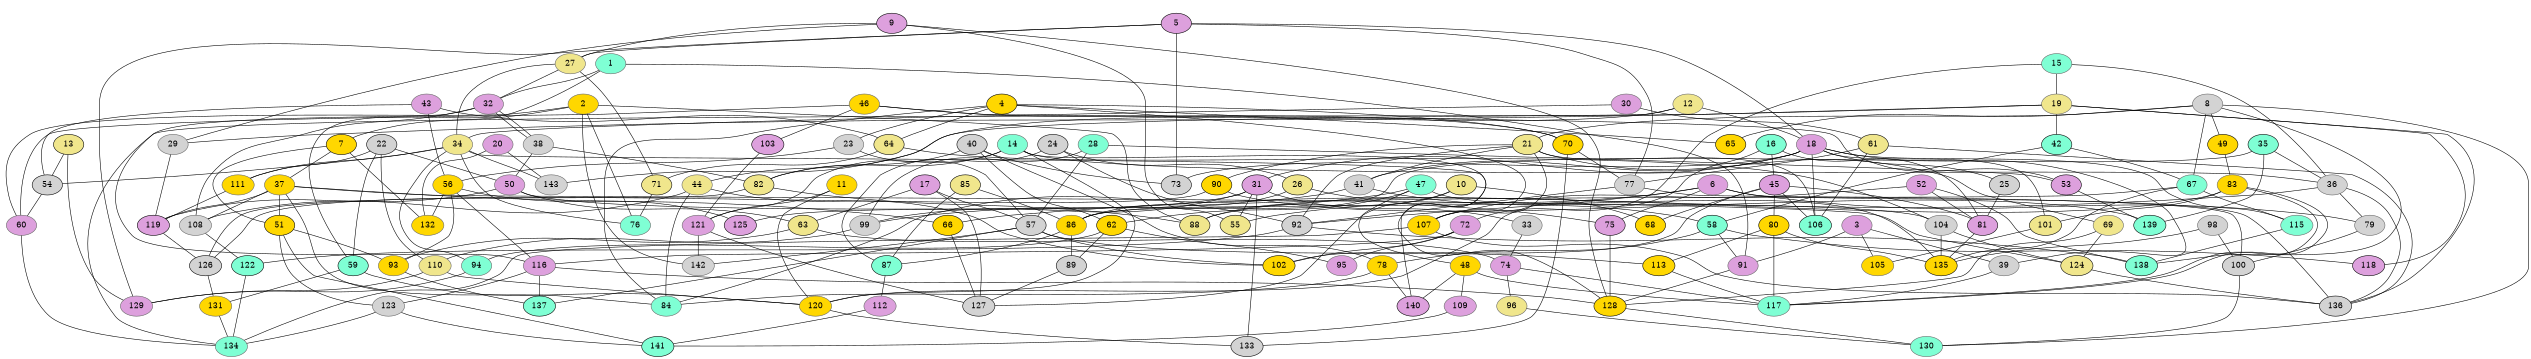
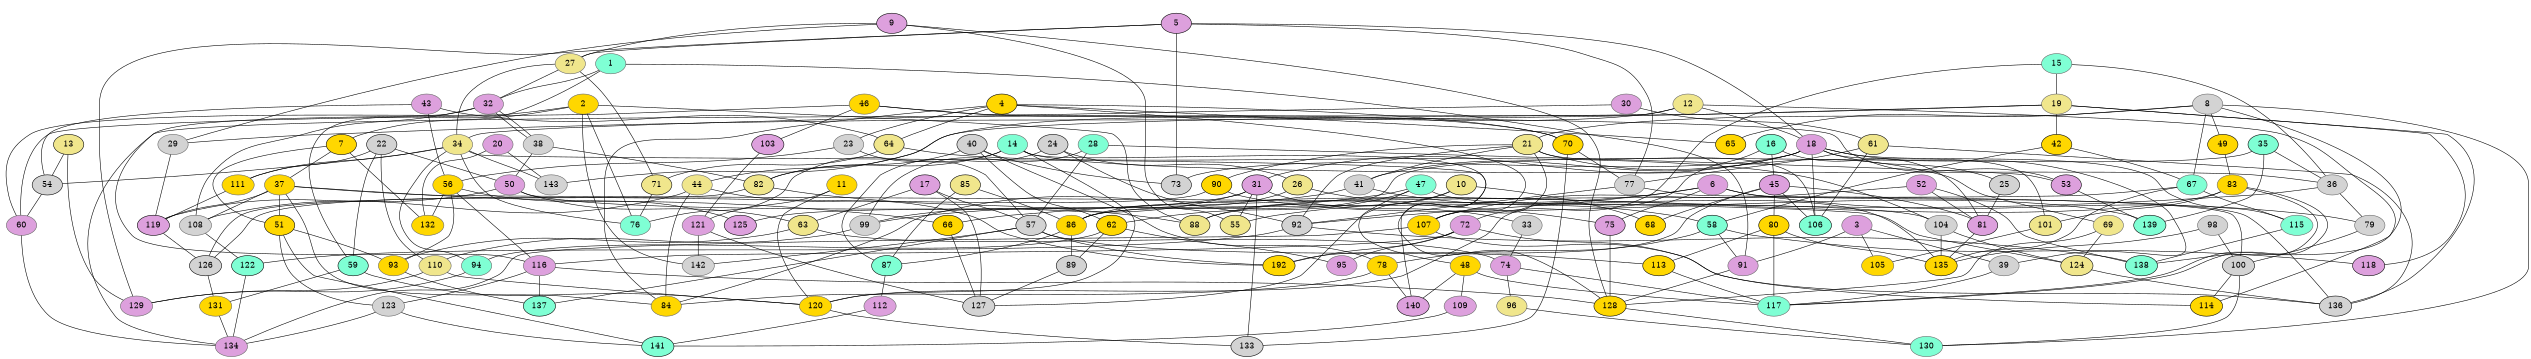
node "42": fillcolor aquamarine -> gold
edge "14" -- "121": now "14" -- "76"
edge "36" -- "136": removed
node "102": label "102" -> "192"
node "84": fillcolor aquamarine -> gold
node "114": added
node "134": fillcolor aquamarine -> plum
